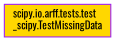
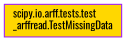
node "scipy.io.arff.tests.test _scipy.TestMissingData": label "scipy.io.arff.tests.test _scipy.TestMissingData" -> "scipy.io.arff.tests.test _arffread.TestMissingData"
